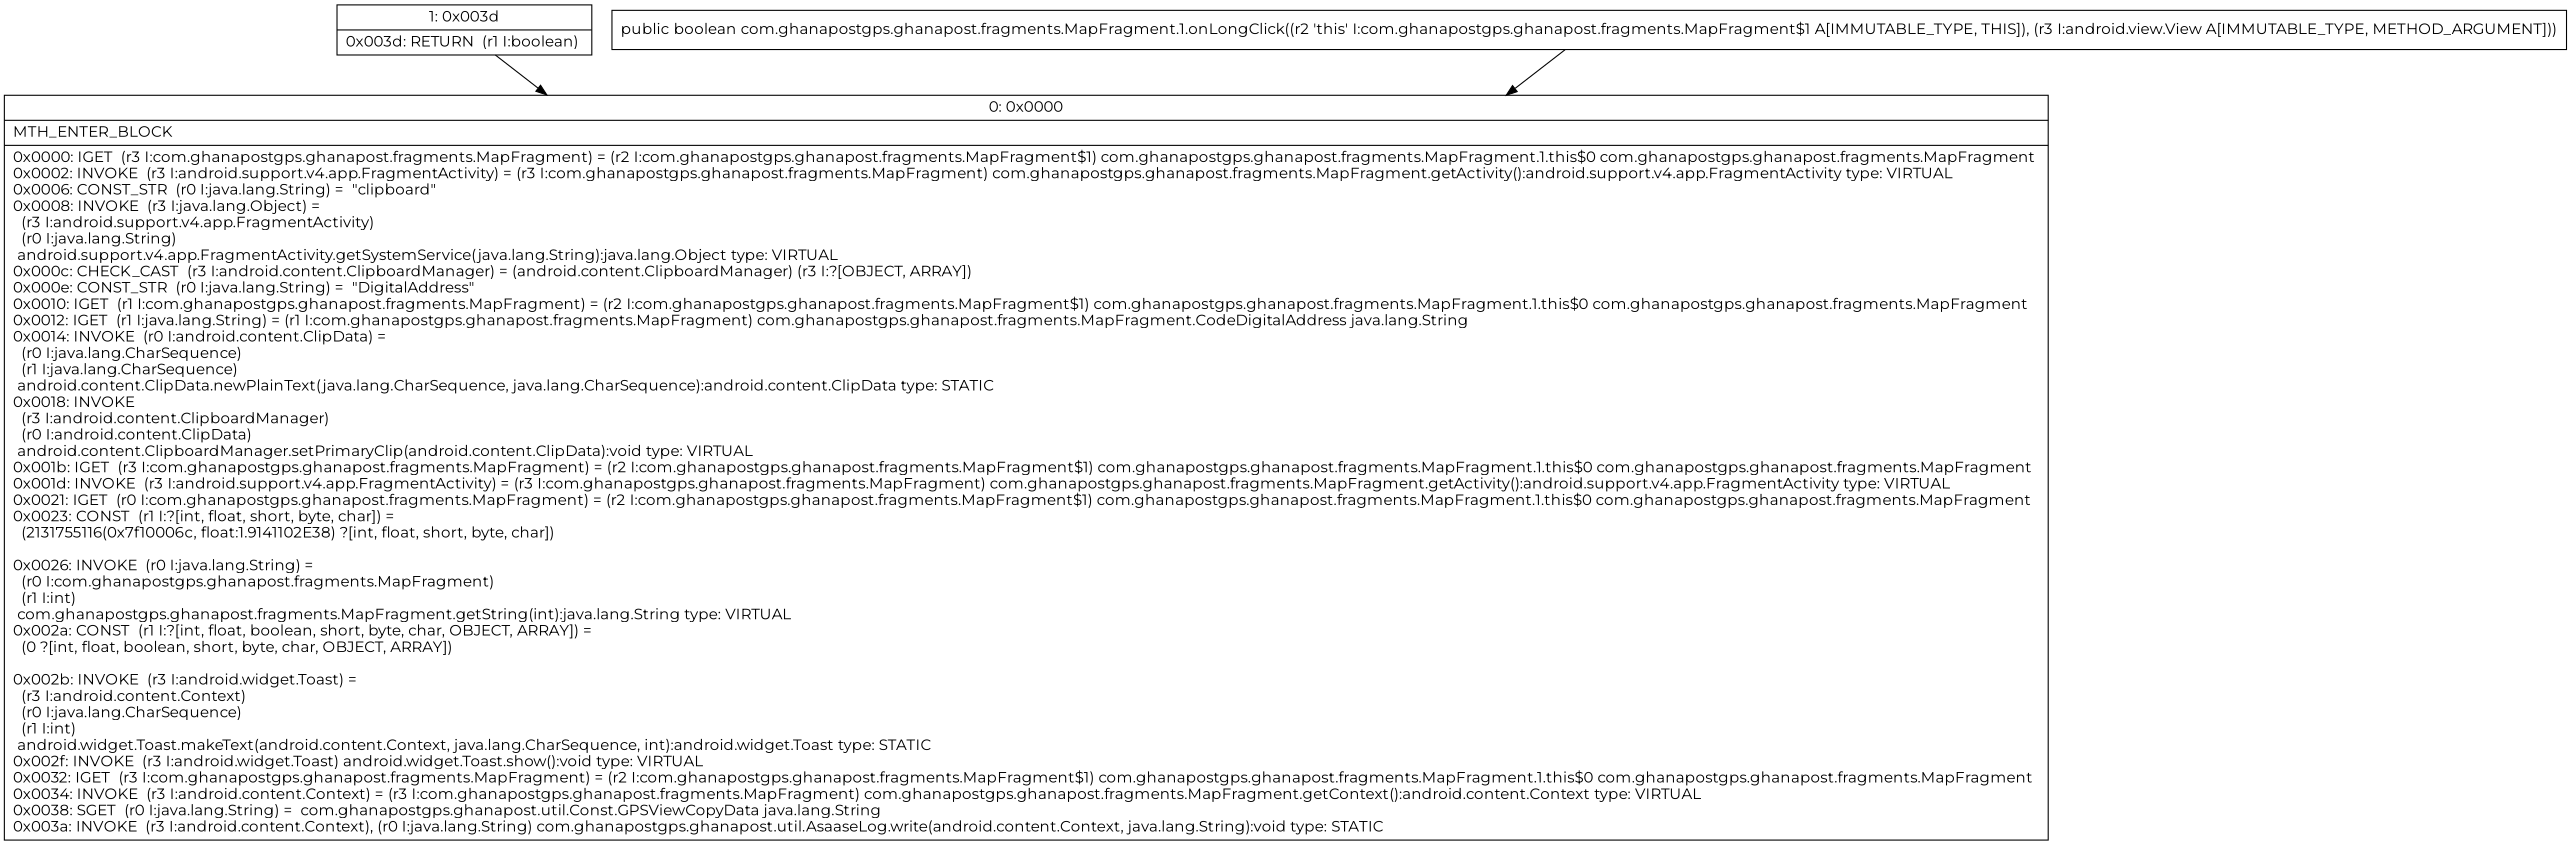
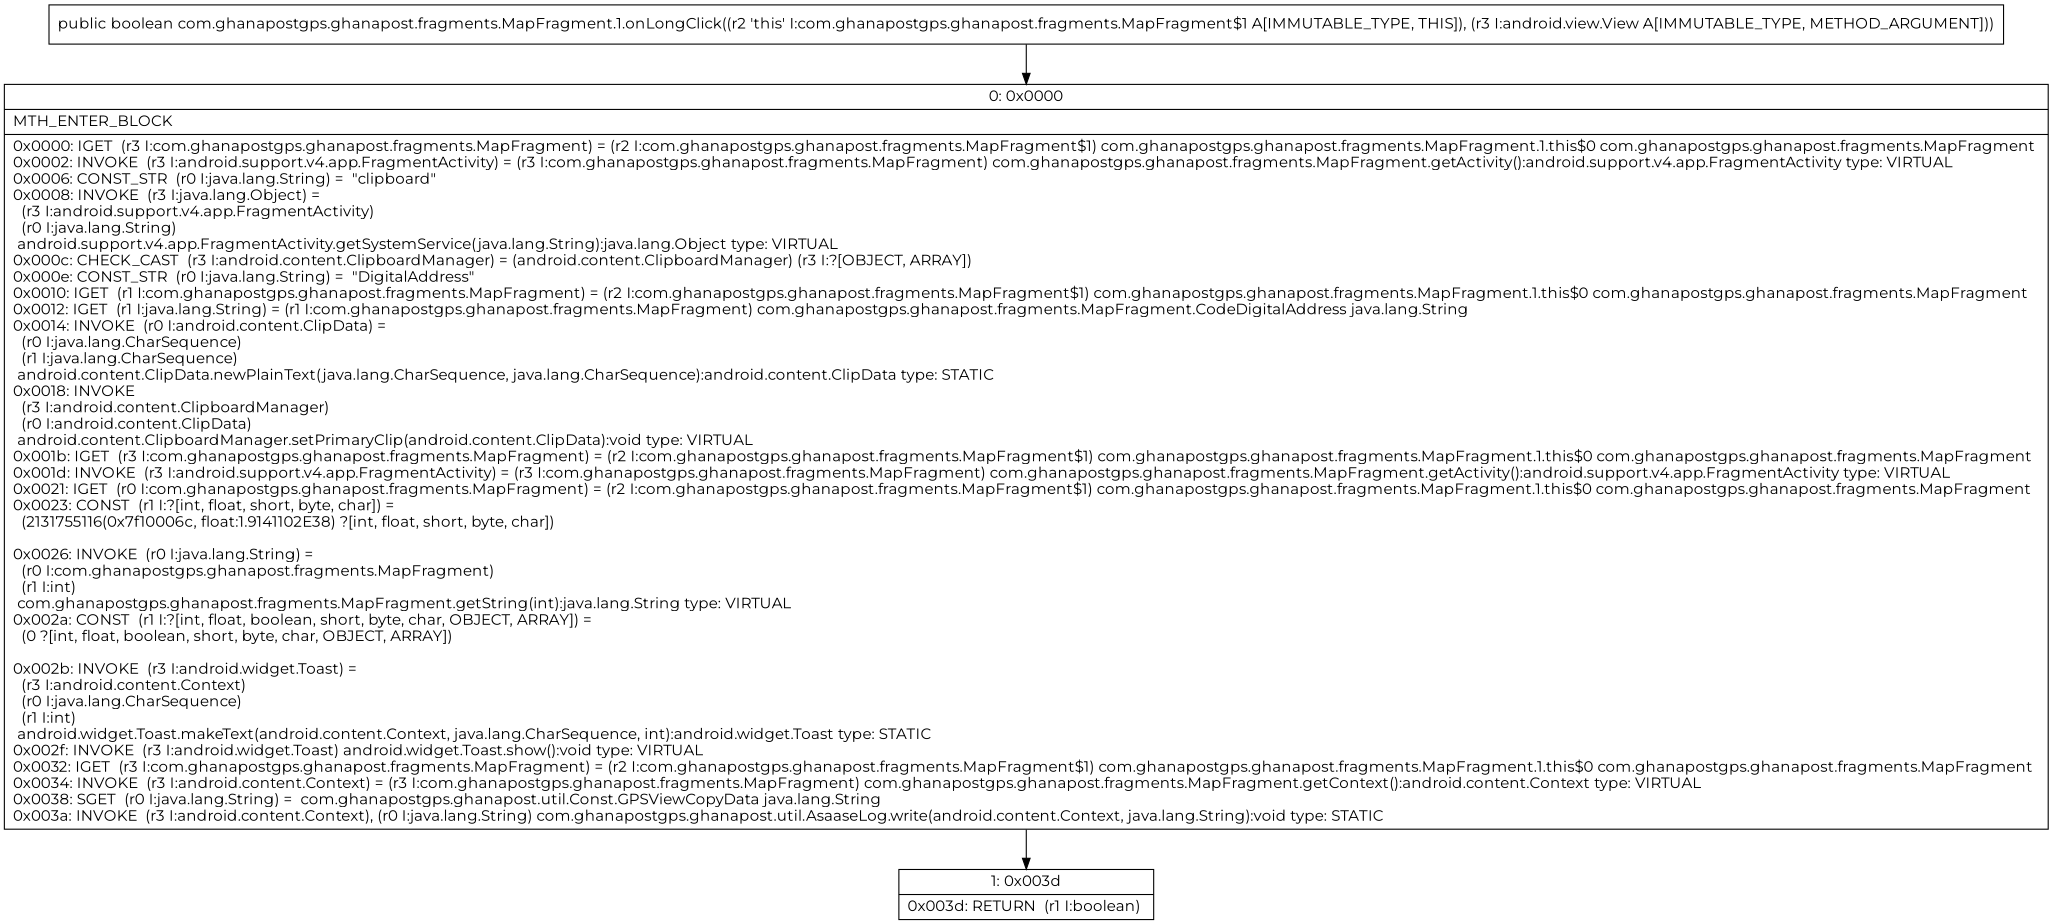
edge "1: 0x003d" -> "0: 0x0000": reversed
